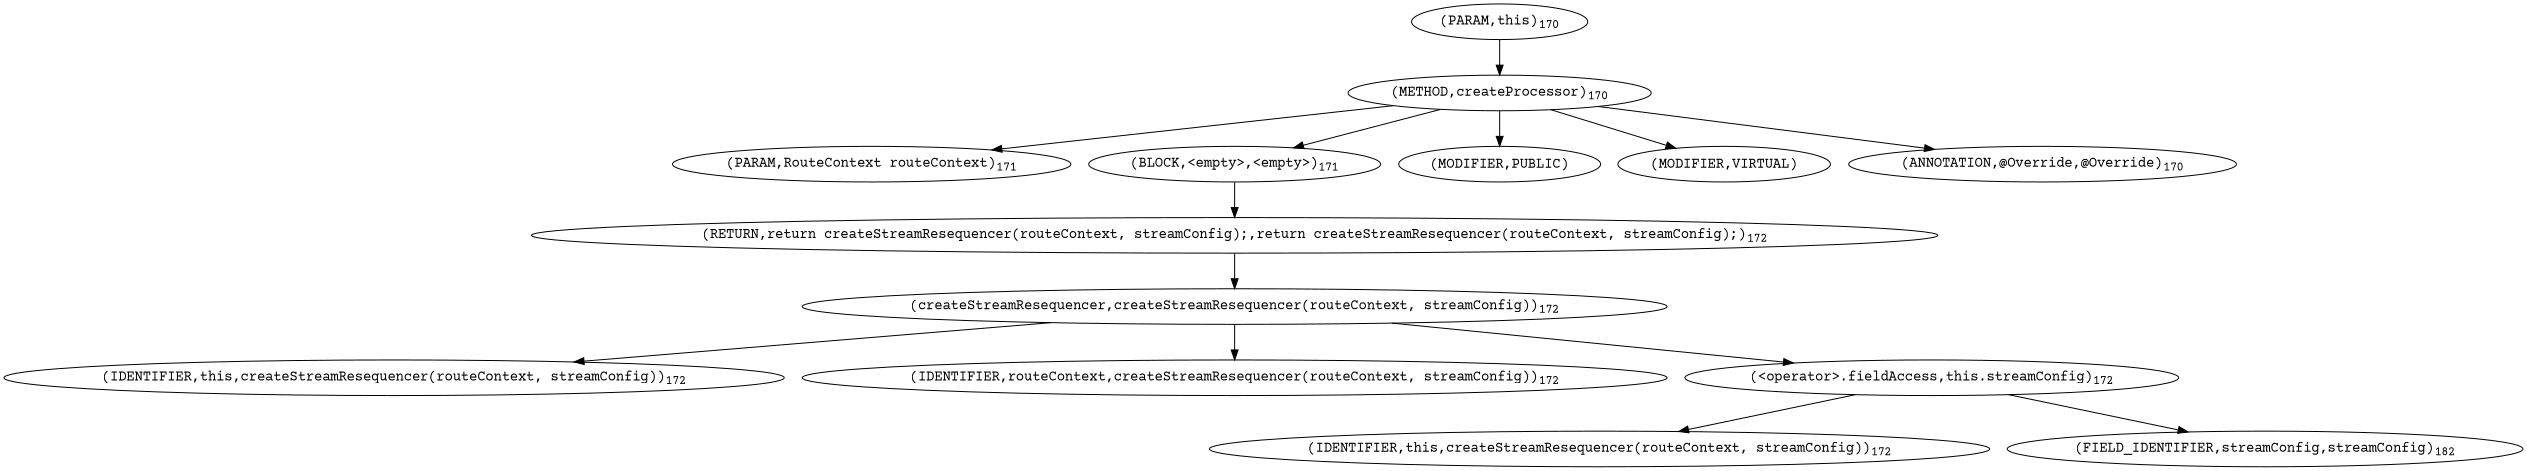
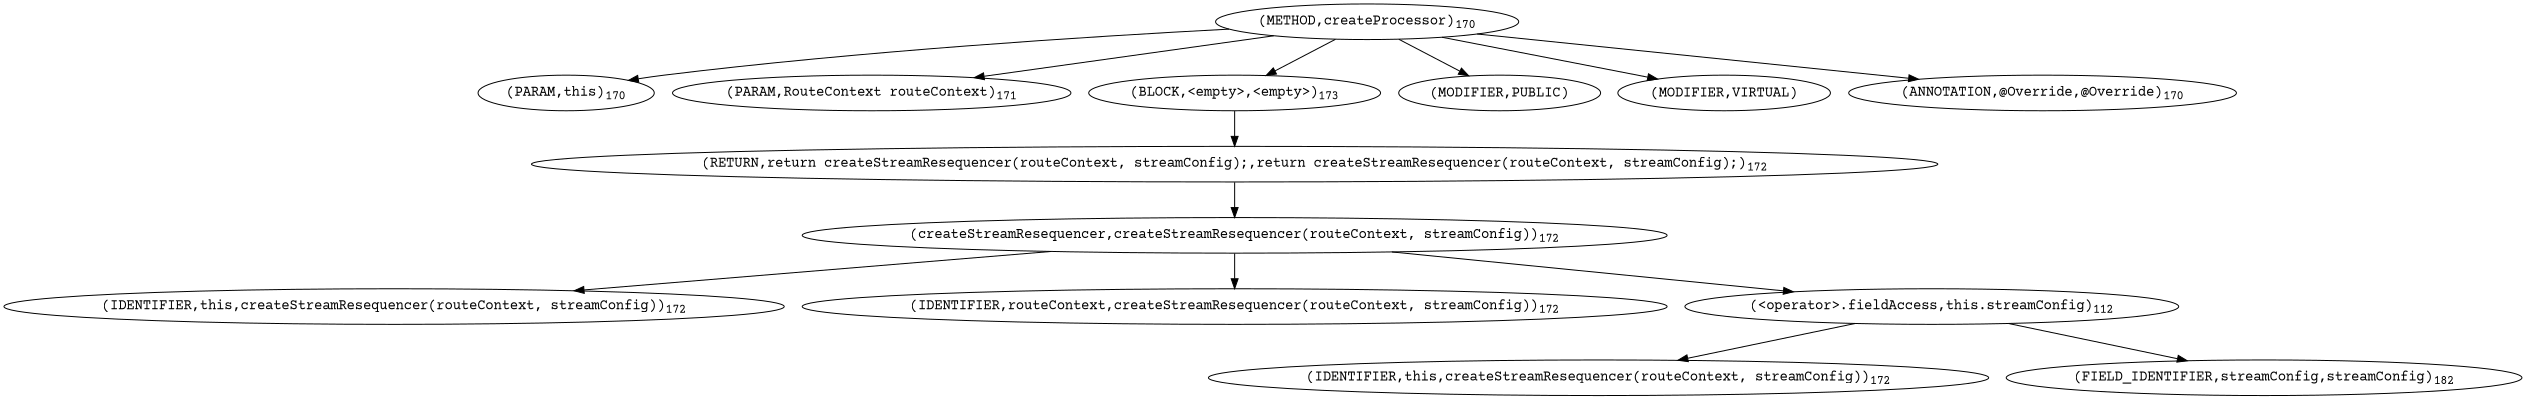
edge "(PARAM,this)" -> "(METHOD,createProcessor)": reversed
node "(BLOCK,<empty>,<empty>)": text "171" -> "173"
node "(<operator>.fieldAccess,this.streamConfig)": text "172" -> "112"
